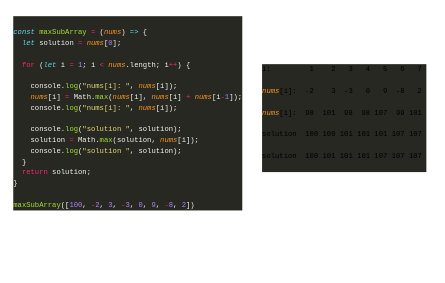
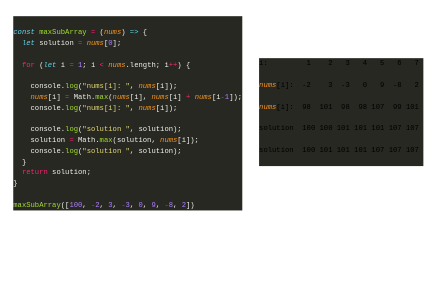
node "i: 1 2 3 4 5 6 7 nums[i]: -2 3 -3 0 9 -8 2 nums[i]: 98 101 98 98 107 99 101 solution 100 100 101 101 101 107 107 solution 100 101 101 101 107 107 107": moved (348, 135) -> (345, 129)
